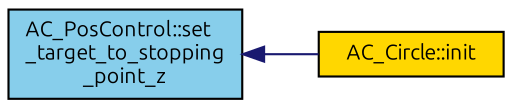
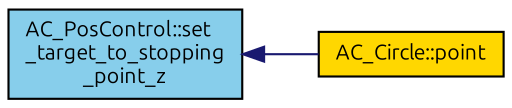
node "AC_Circle::init": label "AC_Circle::init" -> "AC_Circle::point"
